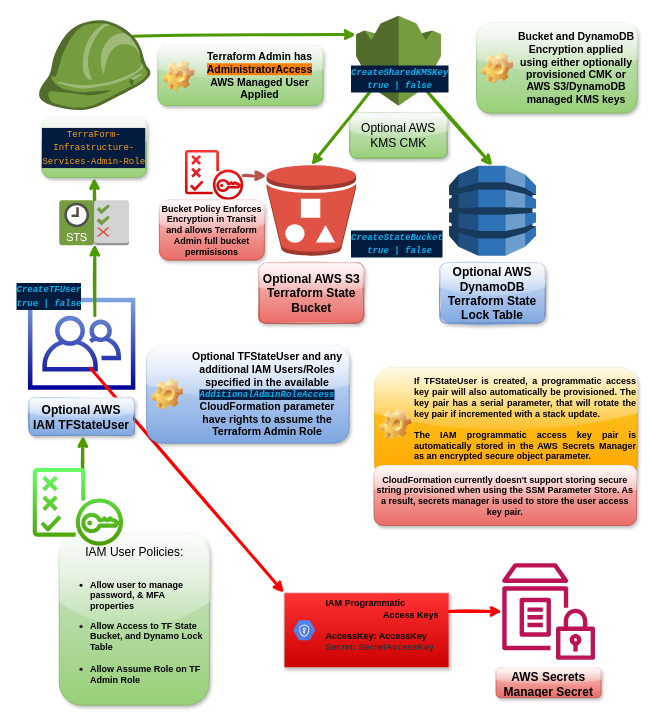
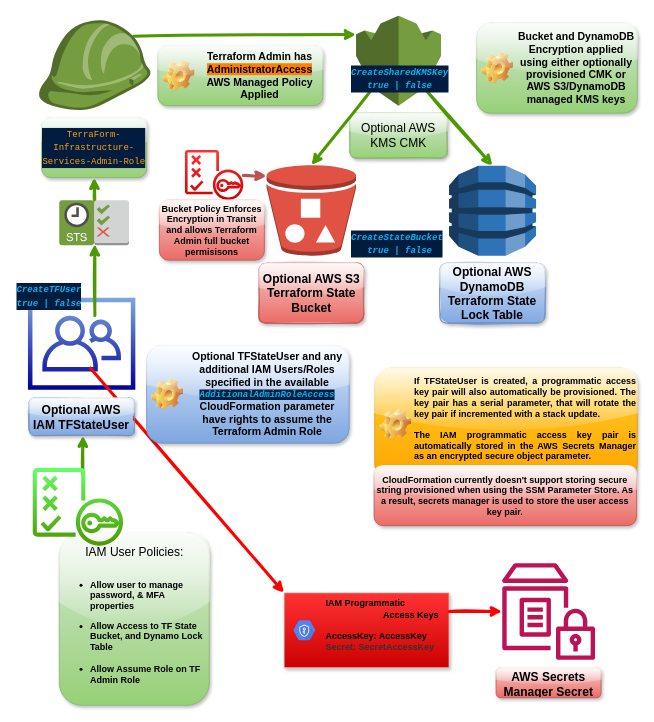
node "Terraform Admin has AdministratorAccess AWS Managed User Applied": label "Terraform Admin has AdministratorAccess AWS Managed User Applied" -> "Terraform Admin has AdministratorAccess AWS Managed Policy Applied"
